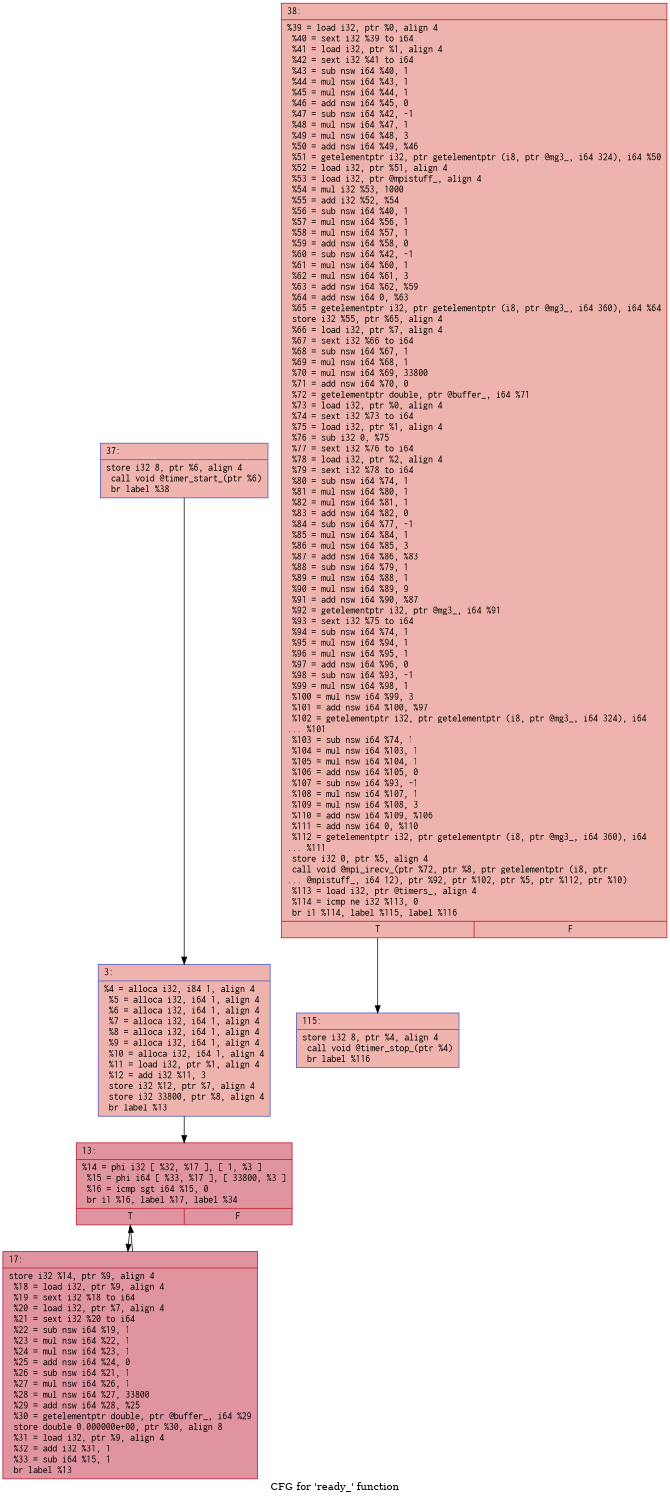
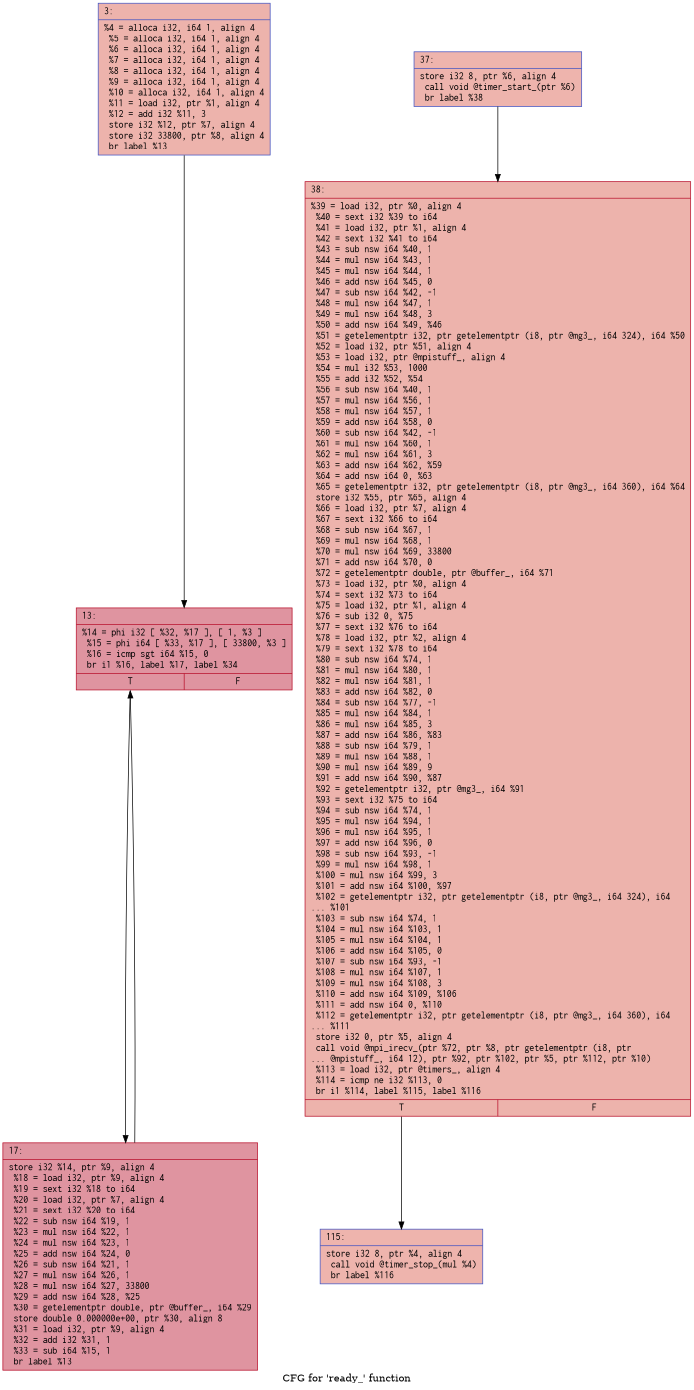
edge "37:" -> "3:": now "37:" -> "38:"
node "3:": text "%4 = alloca i32, i84 1, align 4" -> "%4 = alloca i32, i64 1, align 4"
node "115:": text "call void @timer_stop_(ptr %4)" -> "call void @timer_stop_(mul %4)"
